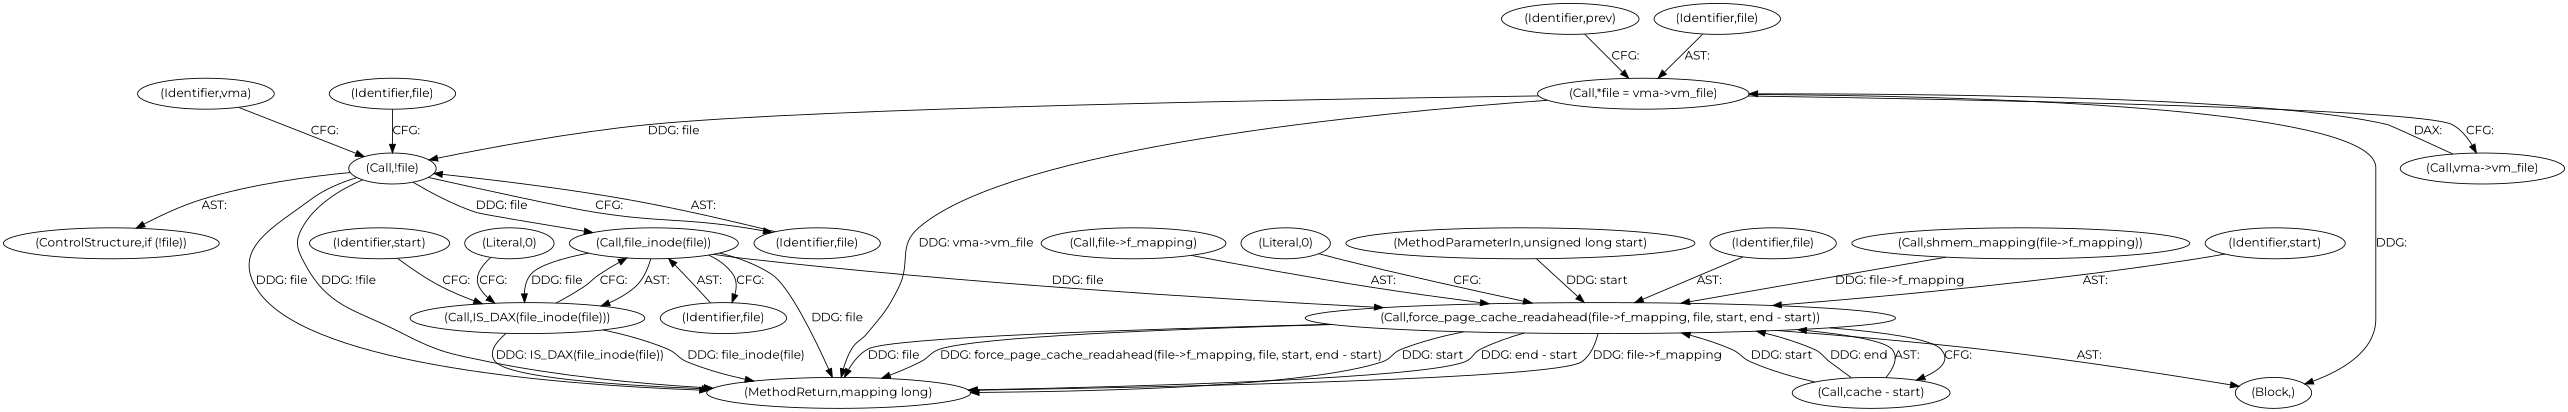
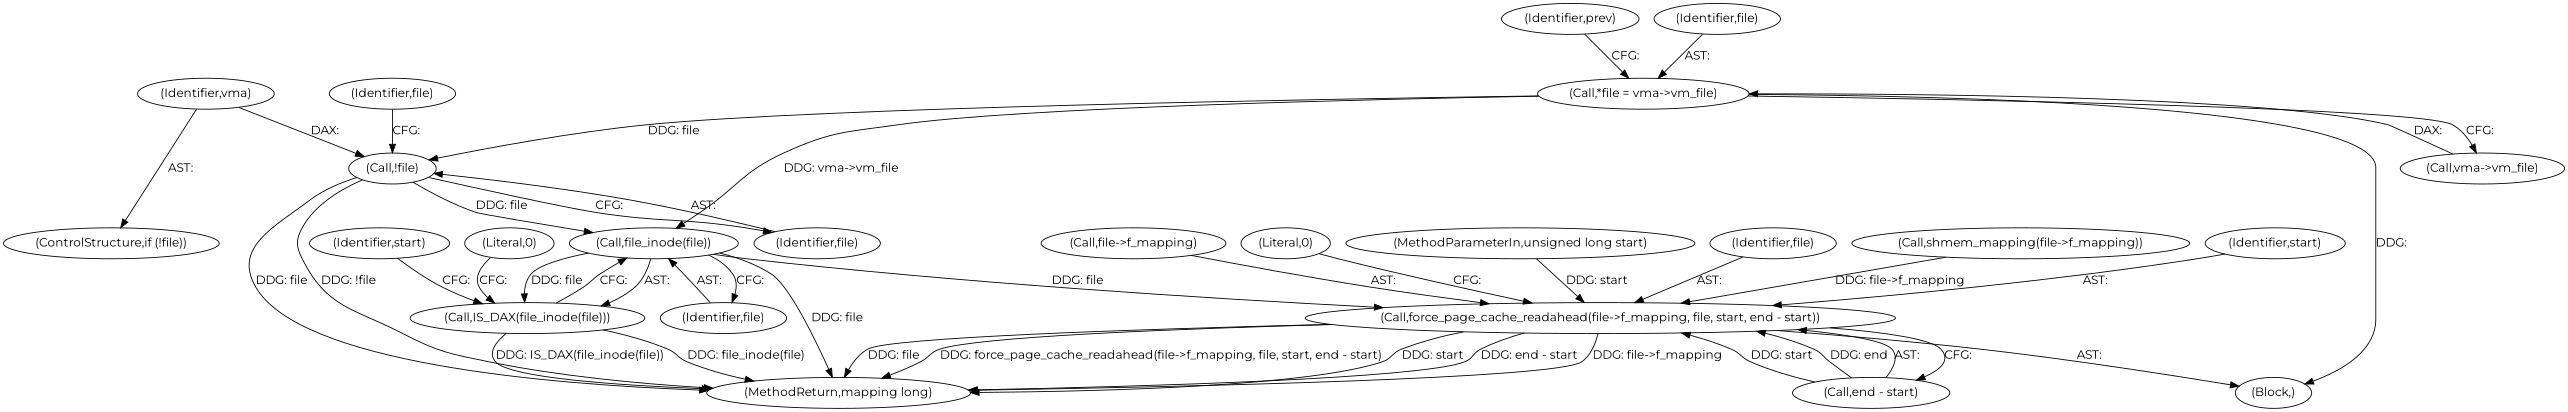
edge "(Identifier,vma)" -> "(Call,!file)": label "CFG: " -> "DAX: "
edge "(Call,*file = vma->vm_file)" -> "(MethodReturn,mapping long)": now "(Call,*file = vma->vm_file)" -> "(Call,file_inode(file))"
edge "(Call,!file)" -> "(ControlStructure,if (!file))": now "(Identifier,vma)" -> "(ControlStructure,if (!file))"
node "(Call,cache - start)": label "(Call,cache - start)" -> "(Call,end - start)"
